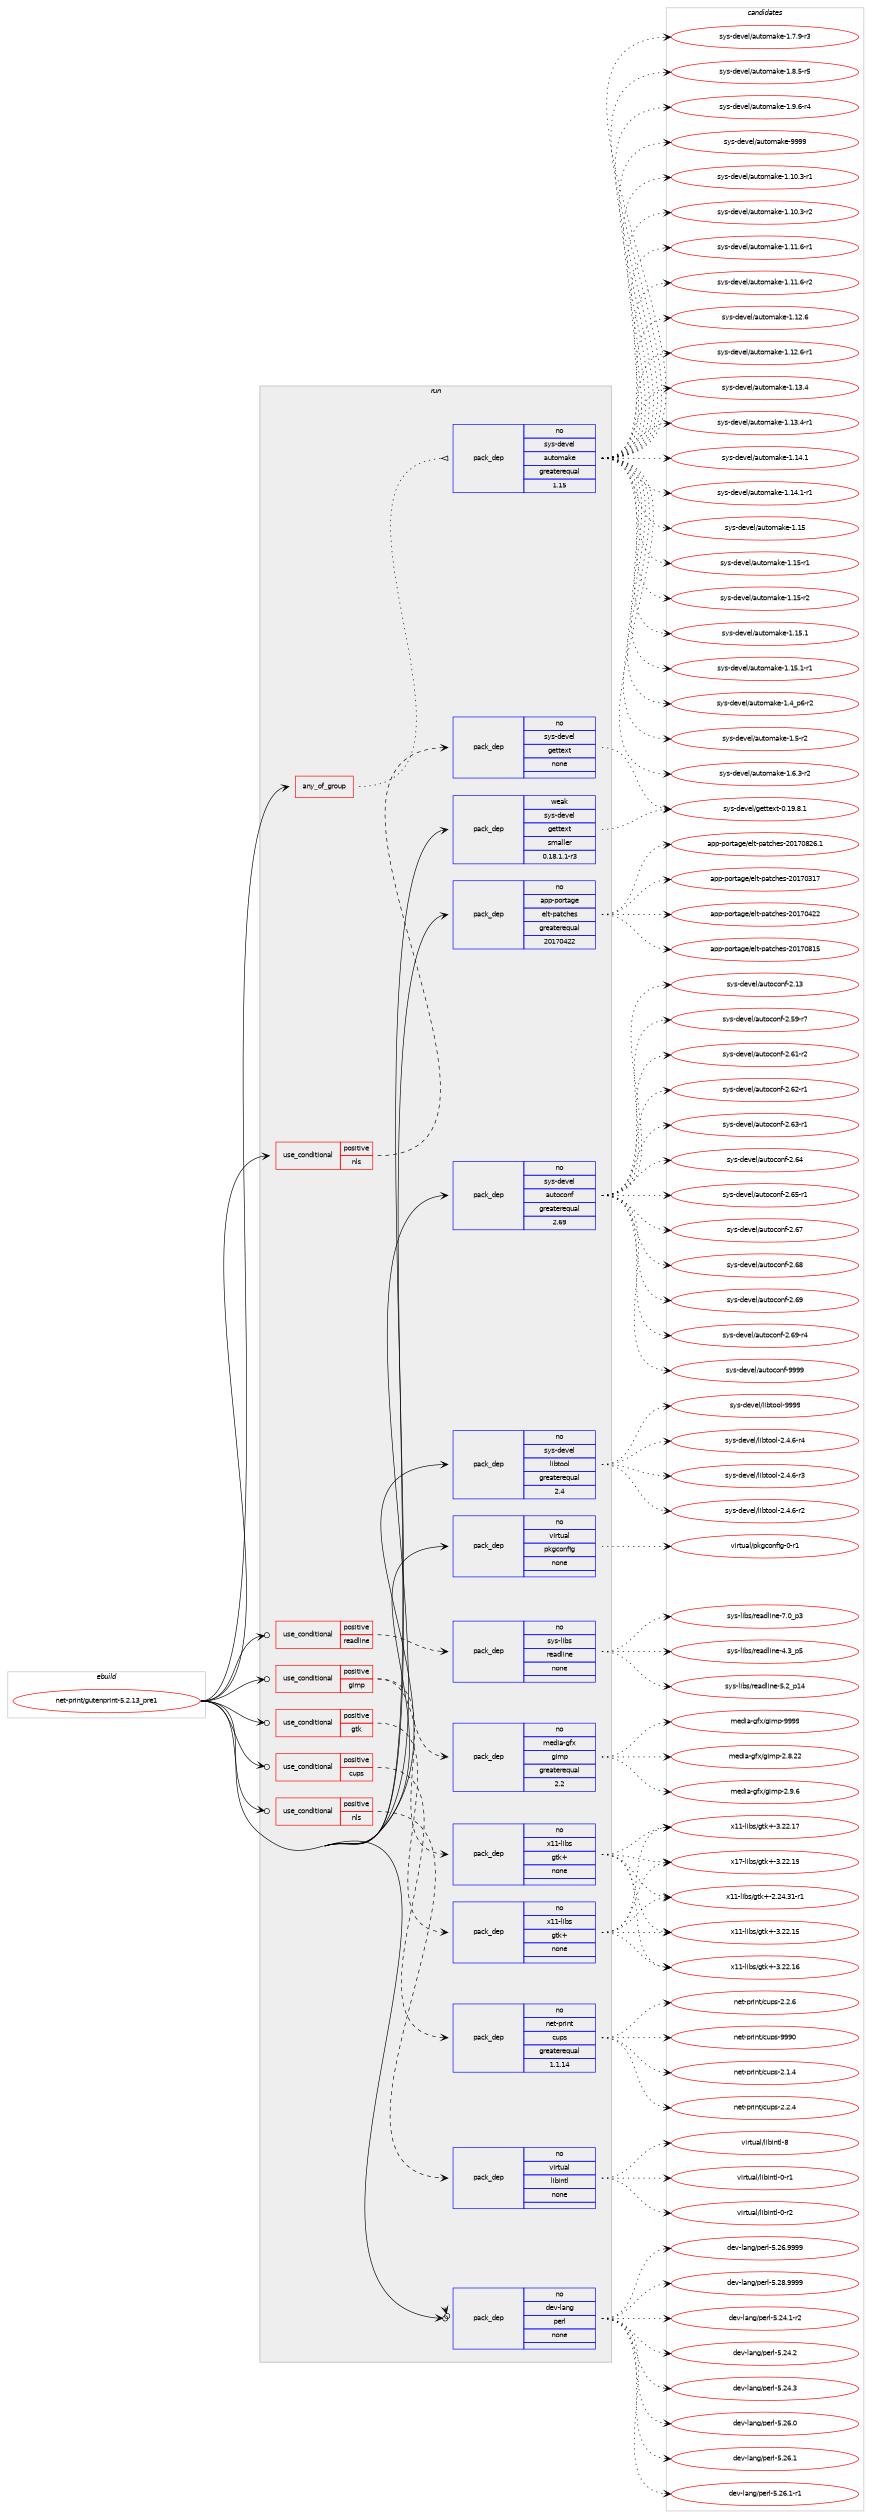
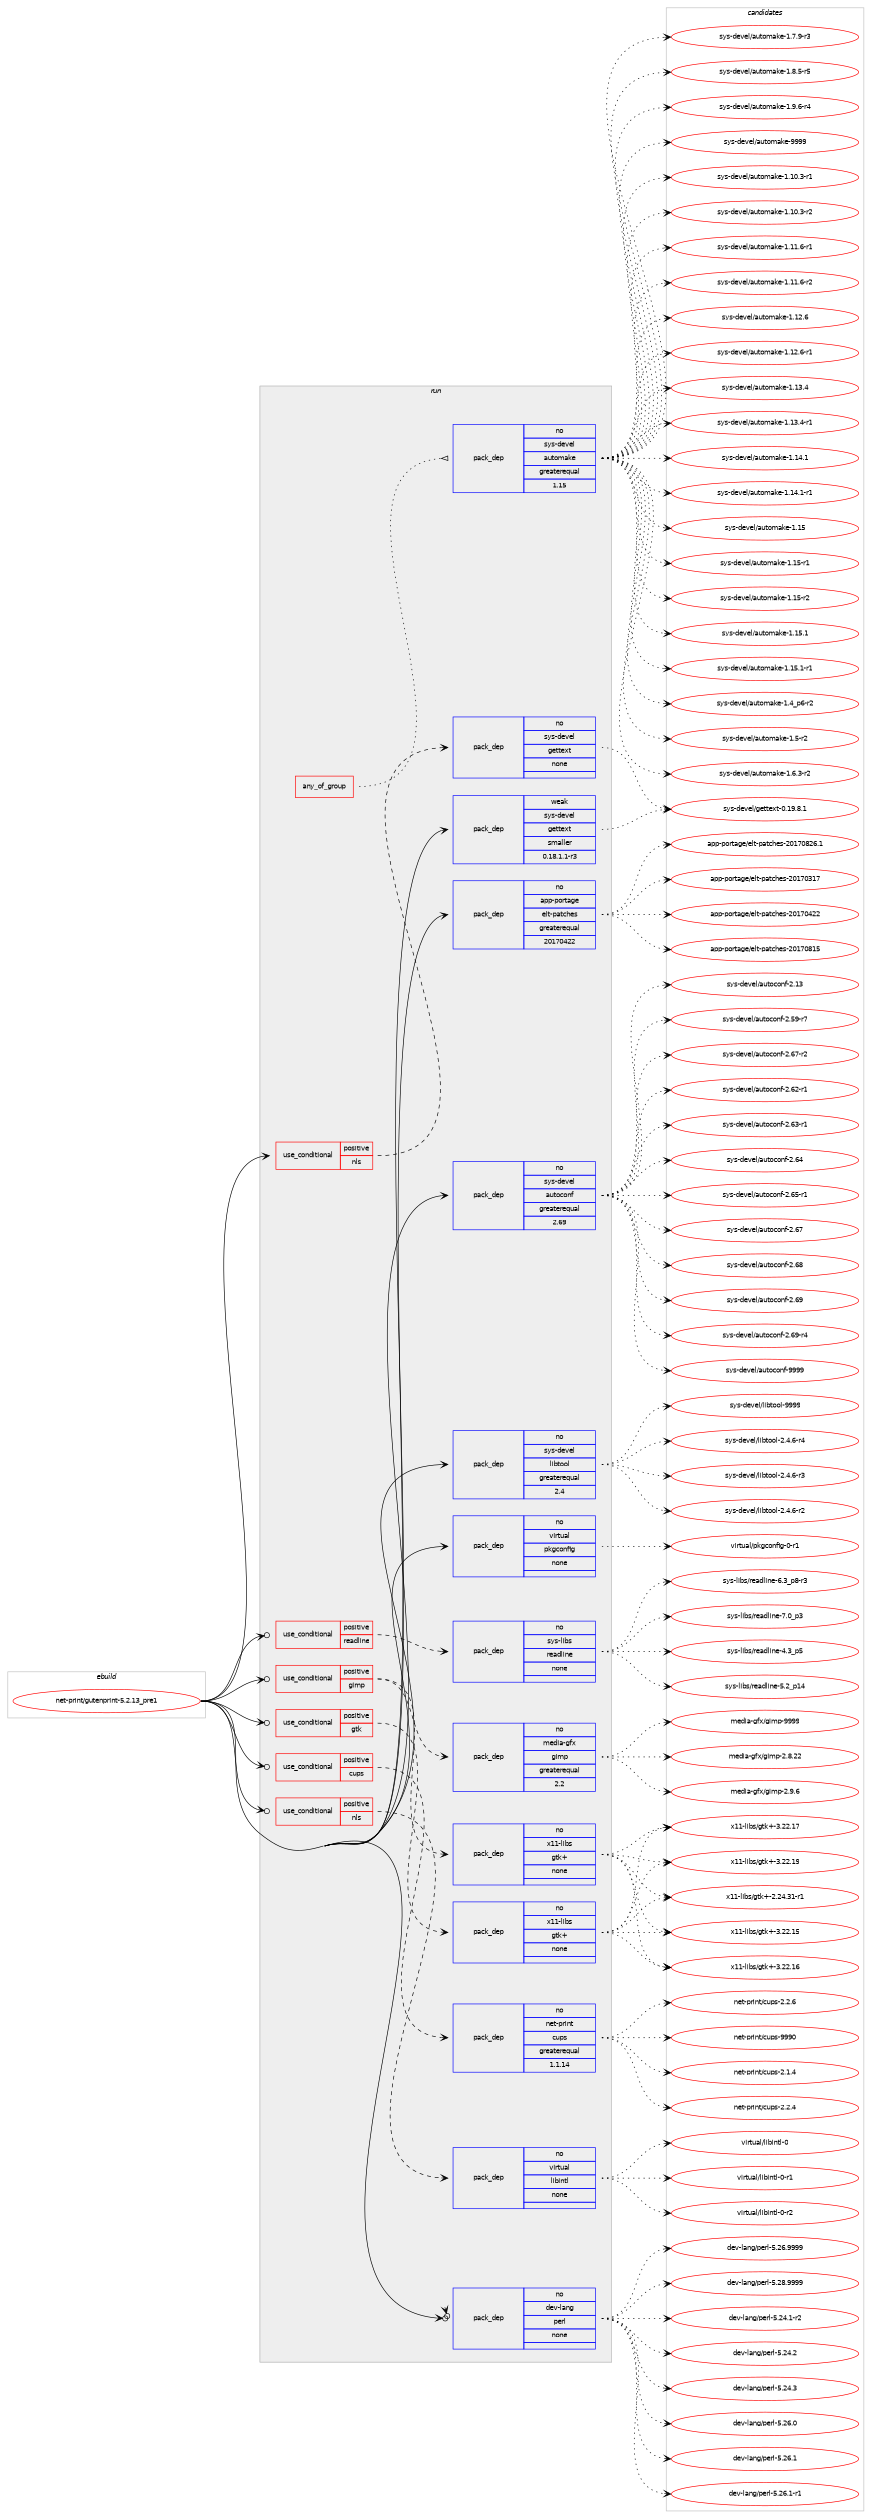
node "sys-devel/autoconf-2.61-r2": label "sys-devel/autoconf-2.61-r2" -> "sys-devel/autoconf-2.67-r2"
edge "net-print/gutenprint-5.2.13_pre1" -> "any_of_group": removed
node "sys-libs/readline-6.3_p8-r3": added
node "x17-libs/gtk+-3.22.19": label "x17-libs/gtk+-3.22.19" -> "x11-libs/gtk+-3.22.19"
node "virtual/libintl-8": label "virtual/libintl-8" -> "virtual/libintl-0"
